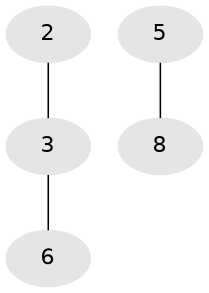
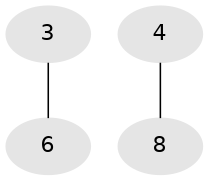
node "2": removed
node "5": label "5" -> "4"
